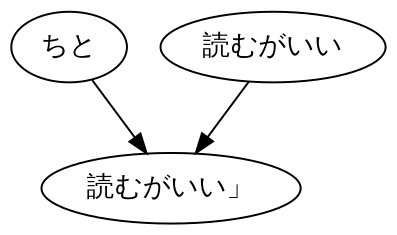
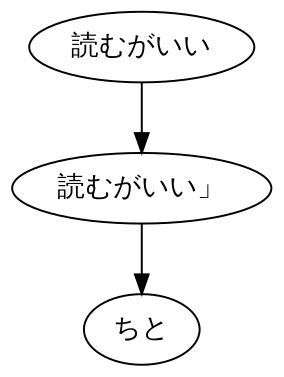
edge "ちと" -> "読むがいい」": reversed
